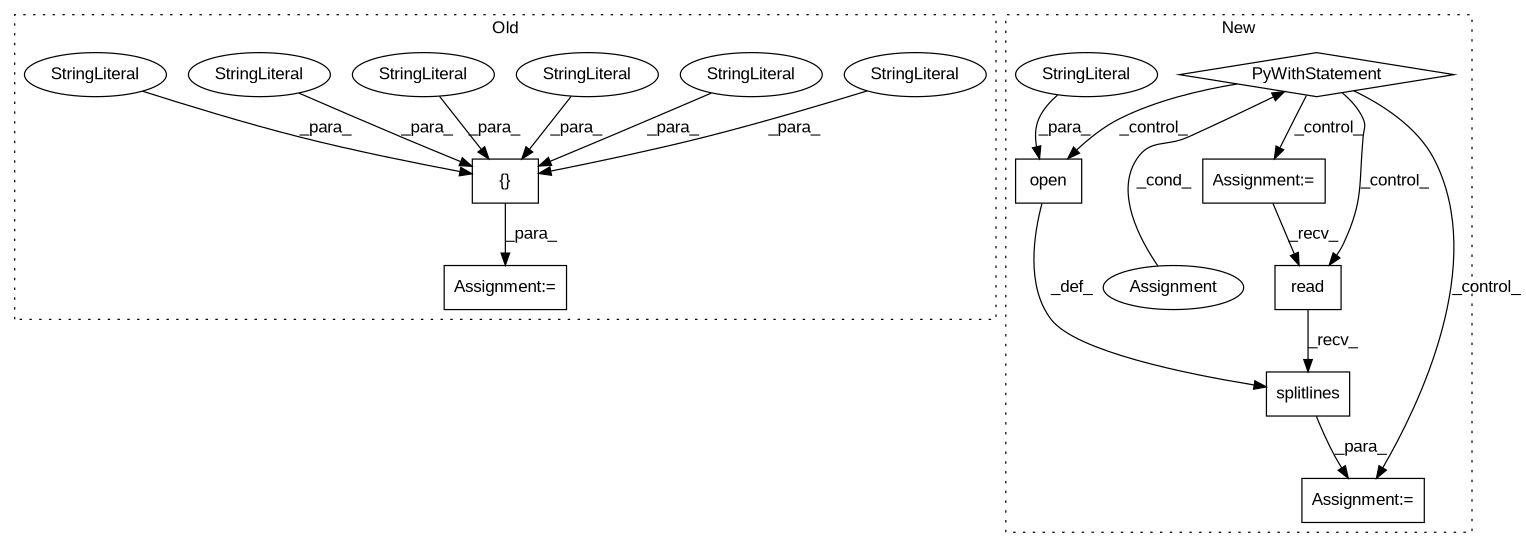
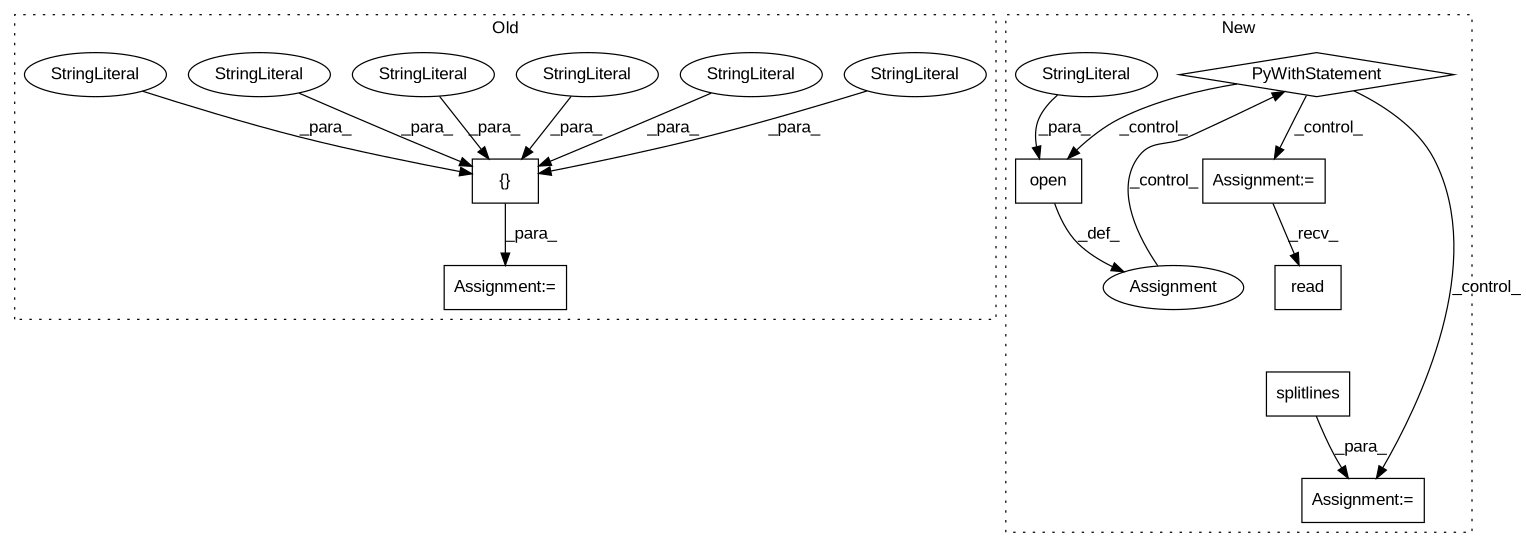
edge "PyWithStatement" -> "read": removed, label "_control_"
edge "Assignment" -> "PyWithStatement": label "_cond_" -> "_control_"
edge "read" -> "splitlines": removed, label "_recv_"
edge "open" -> "splitlines": now "open" -> "Assignment"
